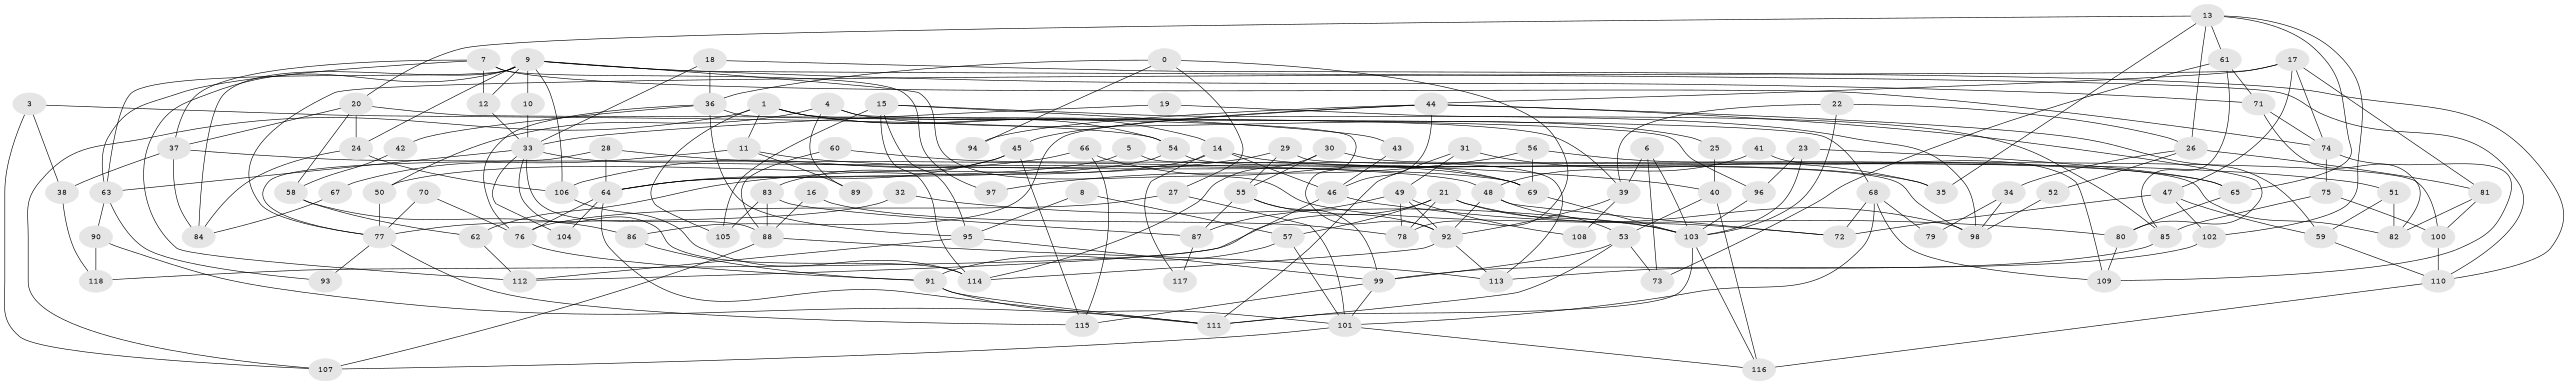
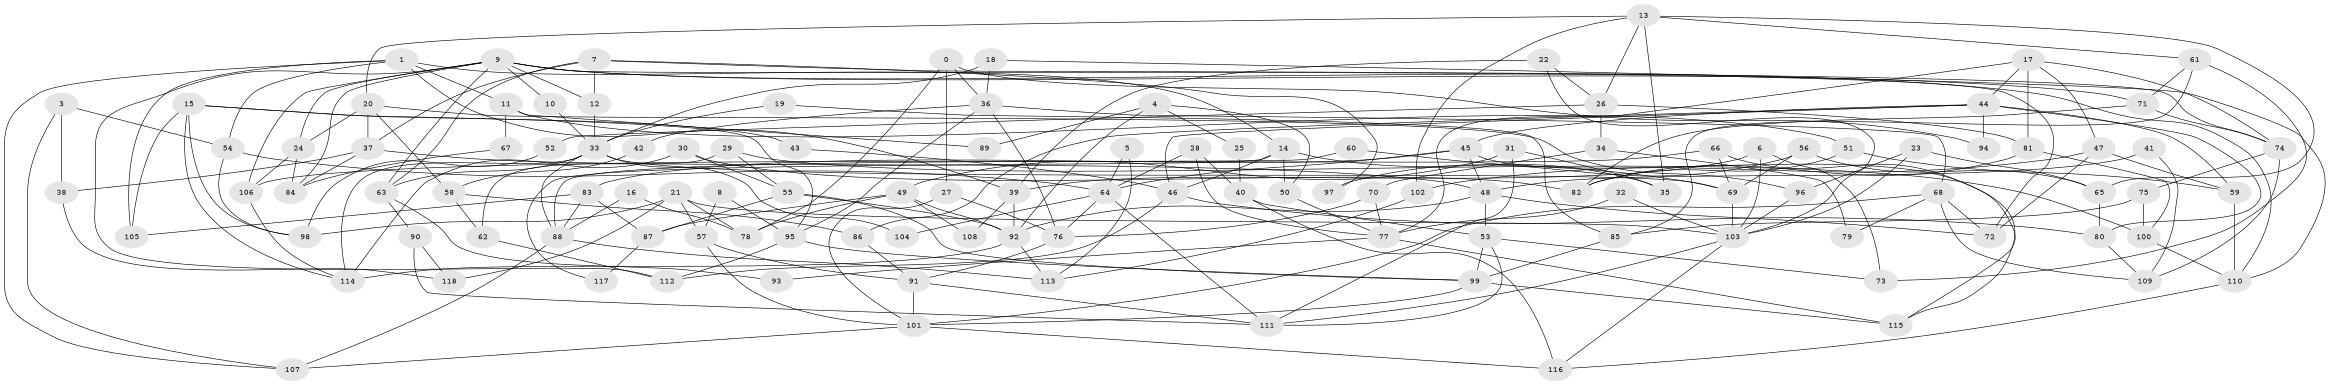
edge "45" -- "48": added
edge "34" -- "98": now "34" -- "70"
